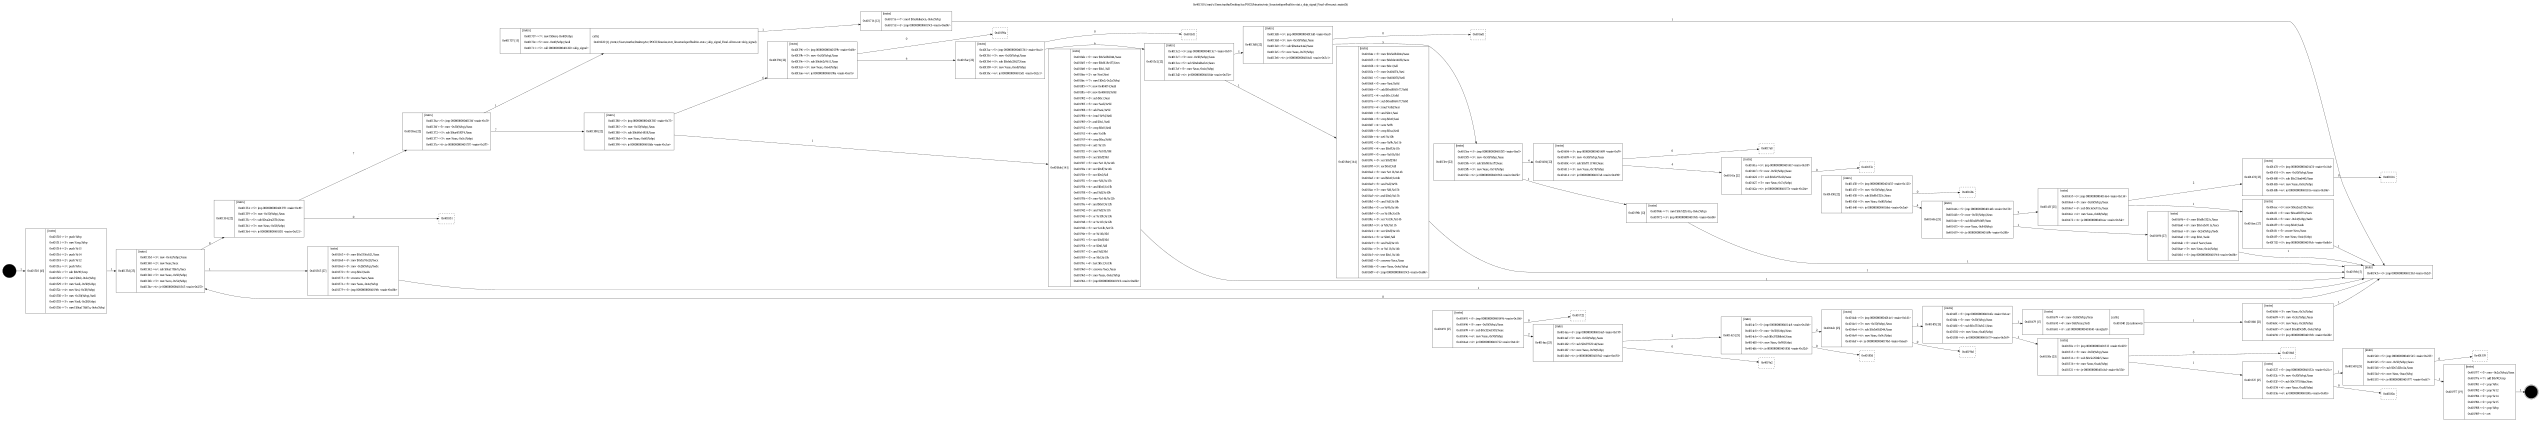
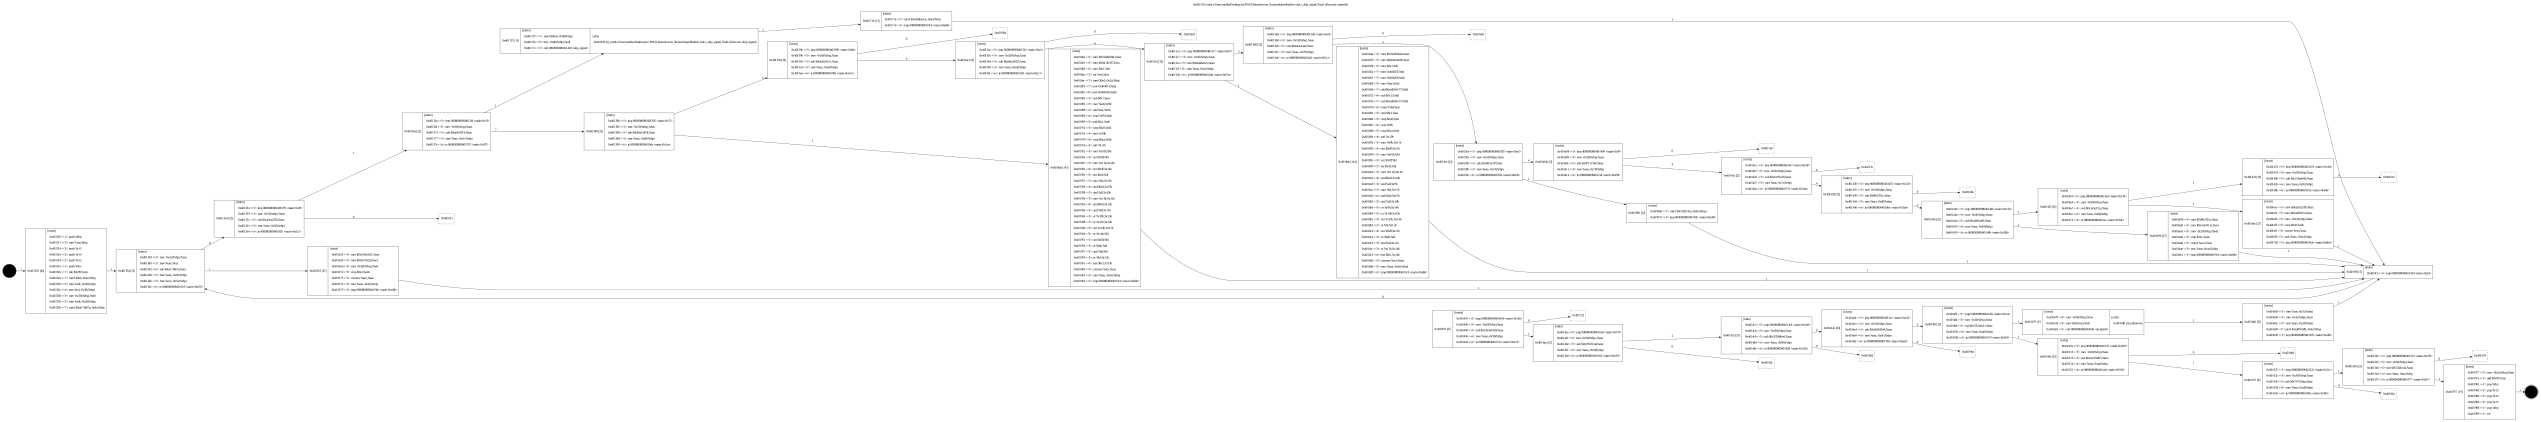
edge "0x40141a [22]" -> "0x401430 [22]": added, label "4"
